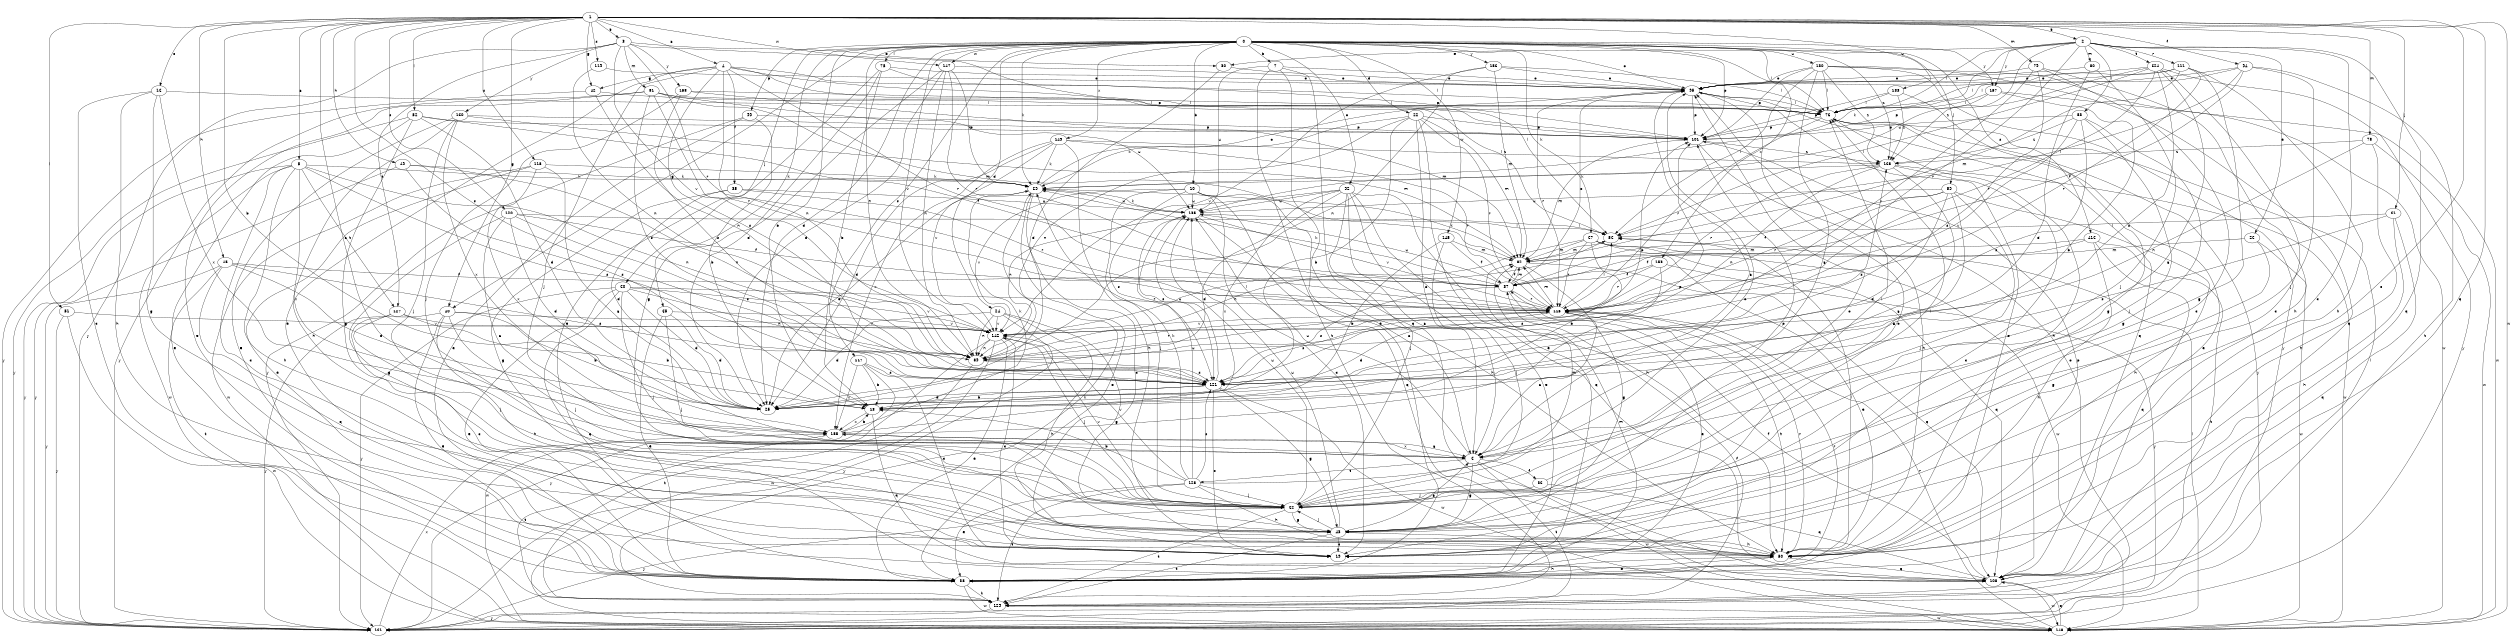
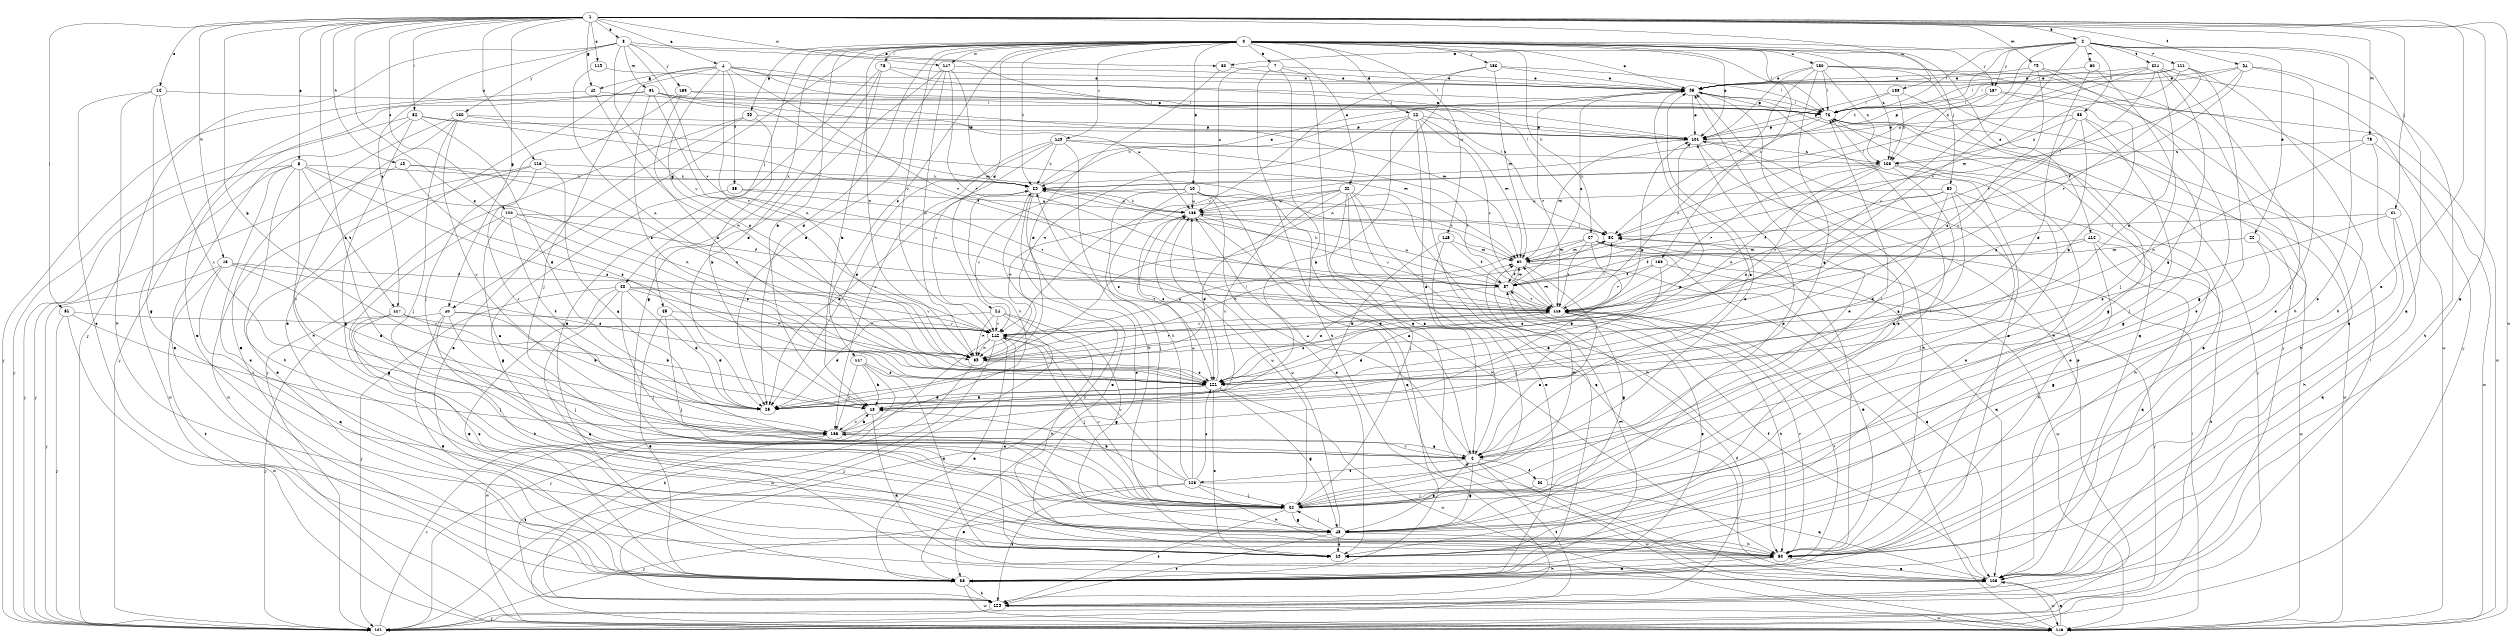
edge "35" -> "25": removed, label "d"
edge "120" -> "25": label "d" -> "t"
edge "121" -> "168": reversed
edge "51" -> "155": added, label "x"
